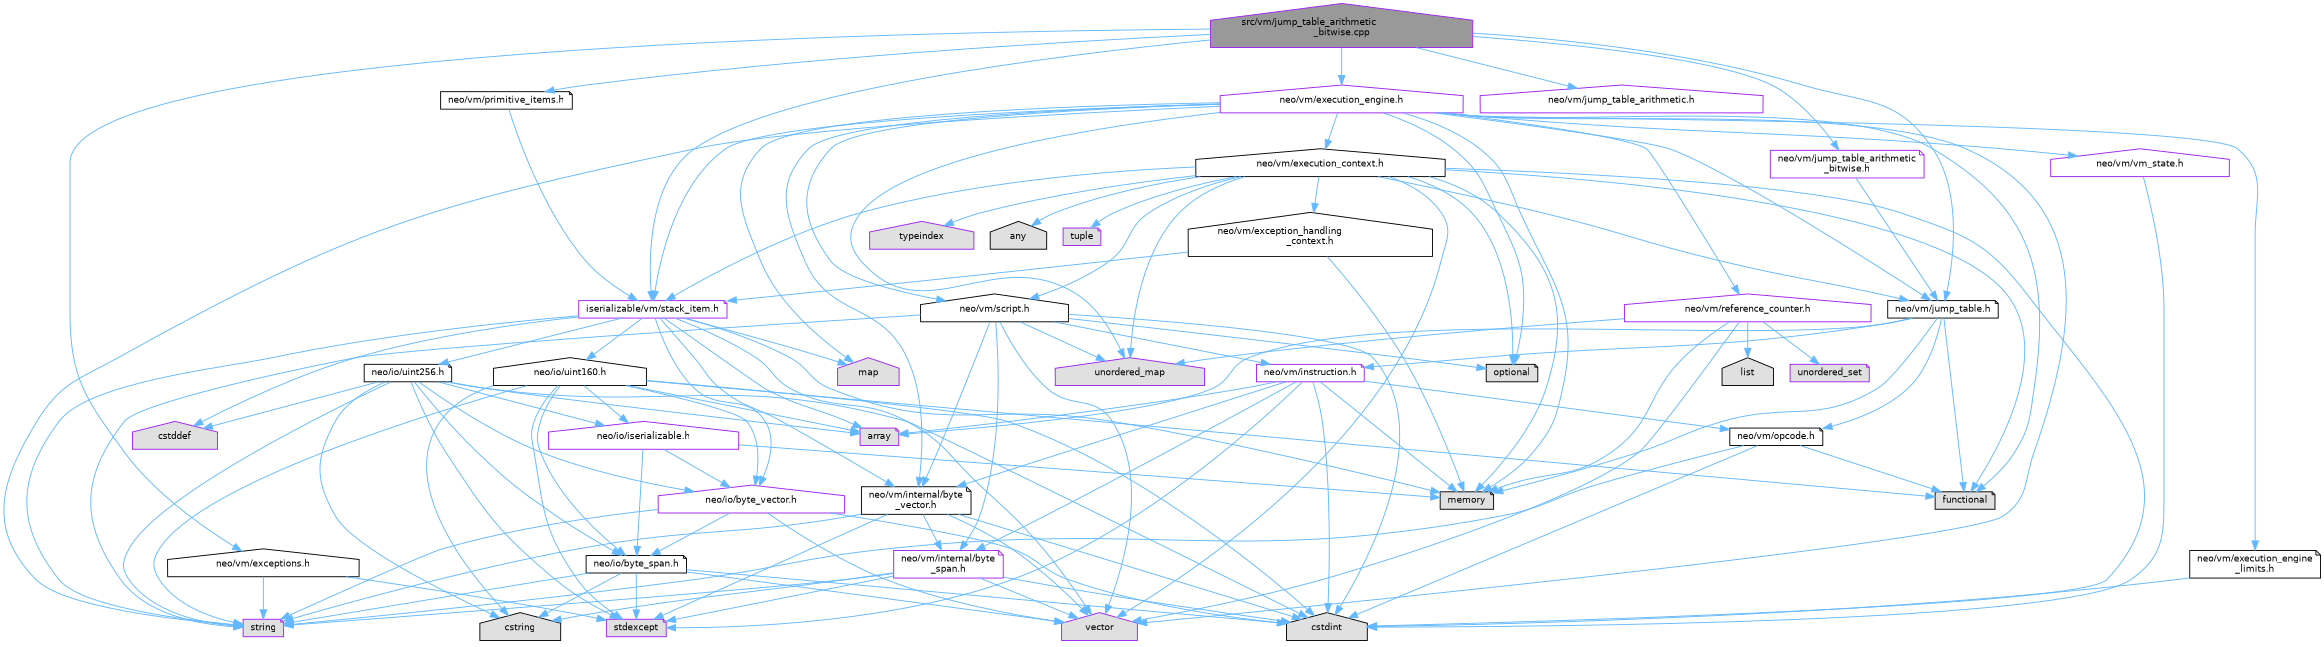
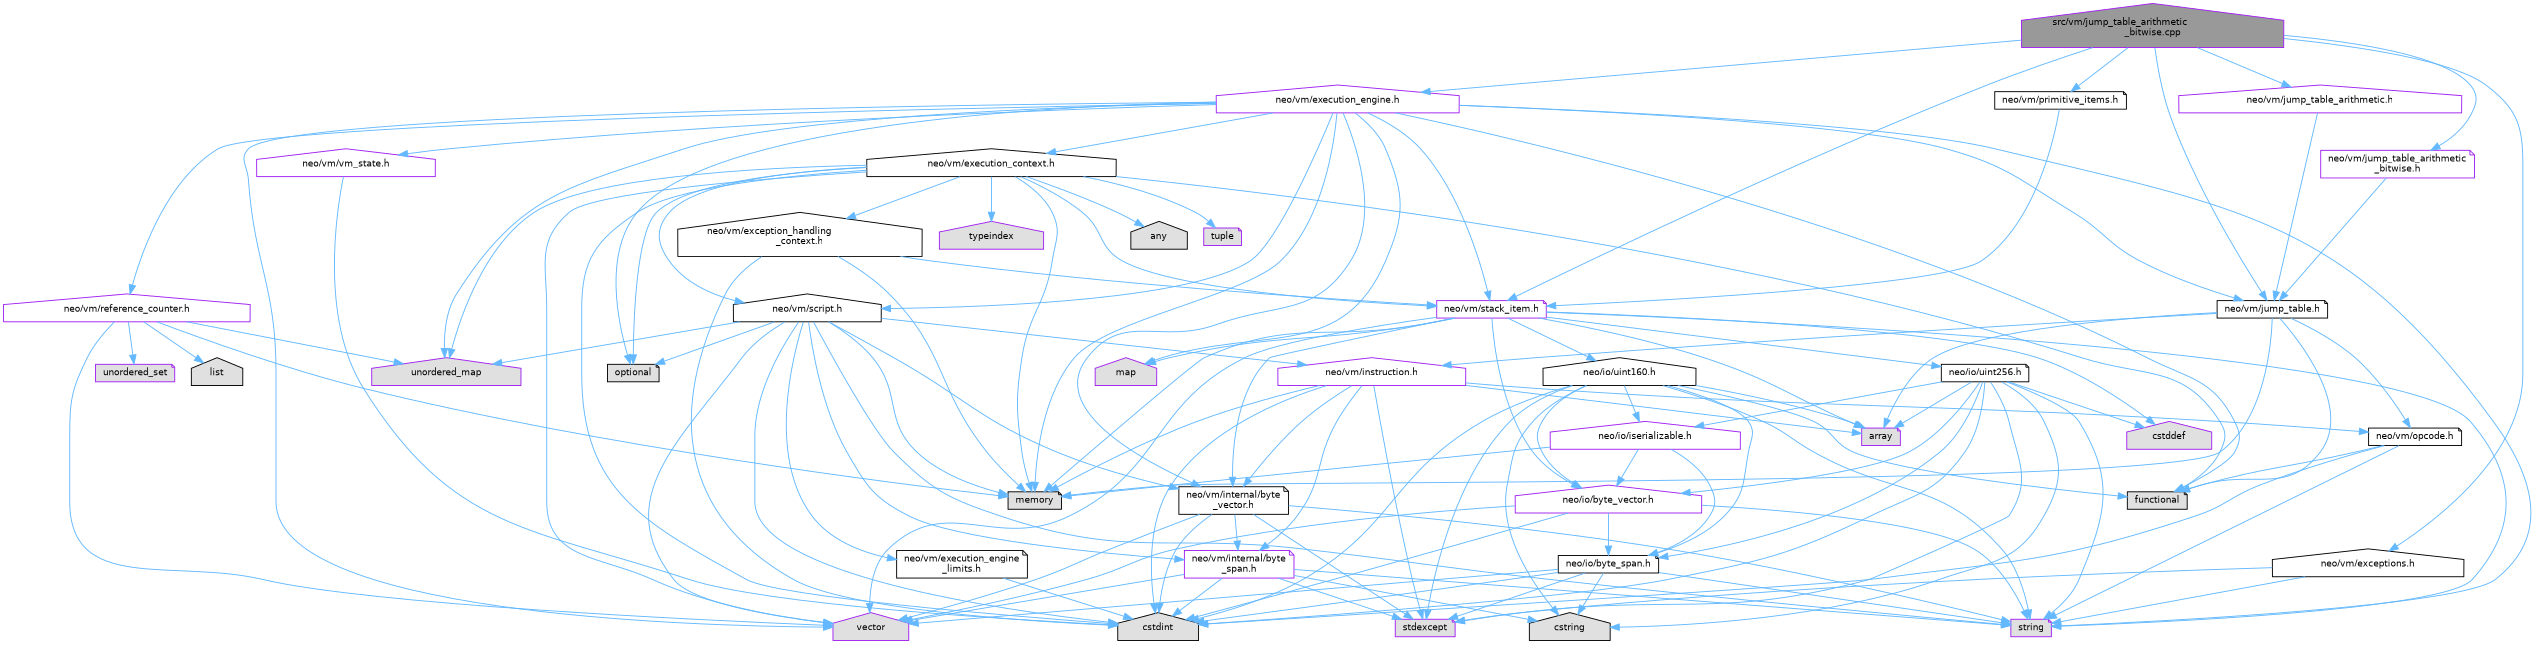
edge "neo/vm/execution_engine.h" -> "neo/vm/execution_engine _limits.h": now "neo/vm/script.h" -> "neo/vm/execution_engine _limits.h"
edge "neo/vm/execution_context.h" -> "neo/vm/jump_table.h": now "neo/vm/jump_table_arithmetic.h" -> "neo/vm/jump_table.h"
node "iserializable/vm/stack_item.h": label "iserializable/vm/stack_item.h" -> "neo/vm/stack_item.h"
node "neo/vm/instruction.h": shape note -> house
edge "neo/vm/script.h" -> "memory": added
edge "neo/vm/exception_handling _context.h" -> "cstdint": added
